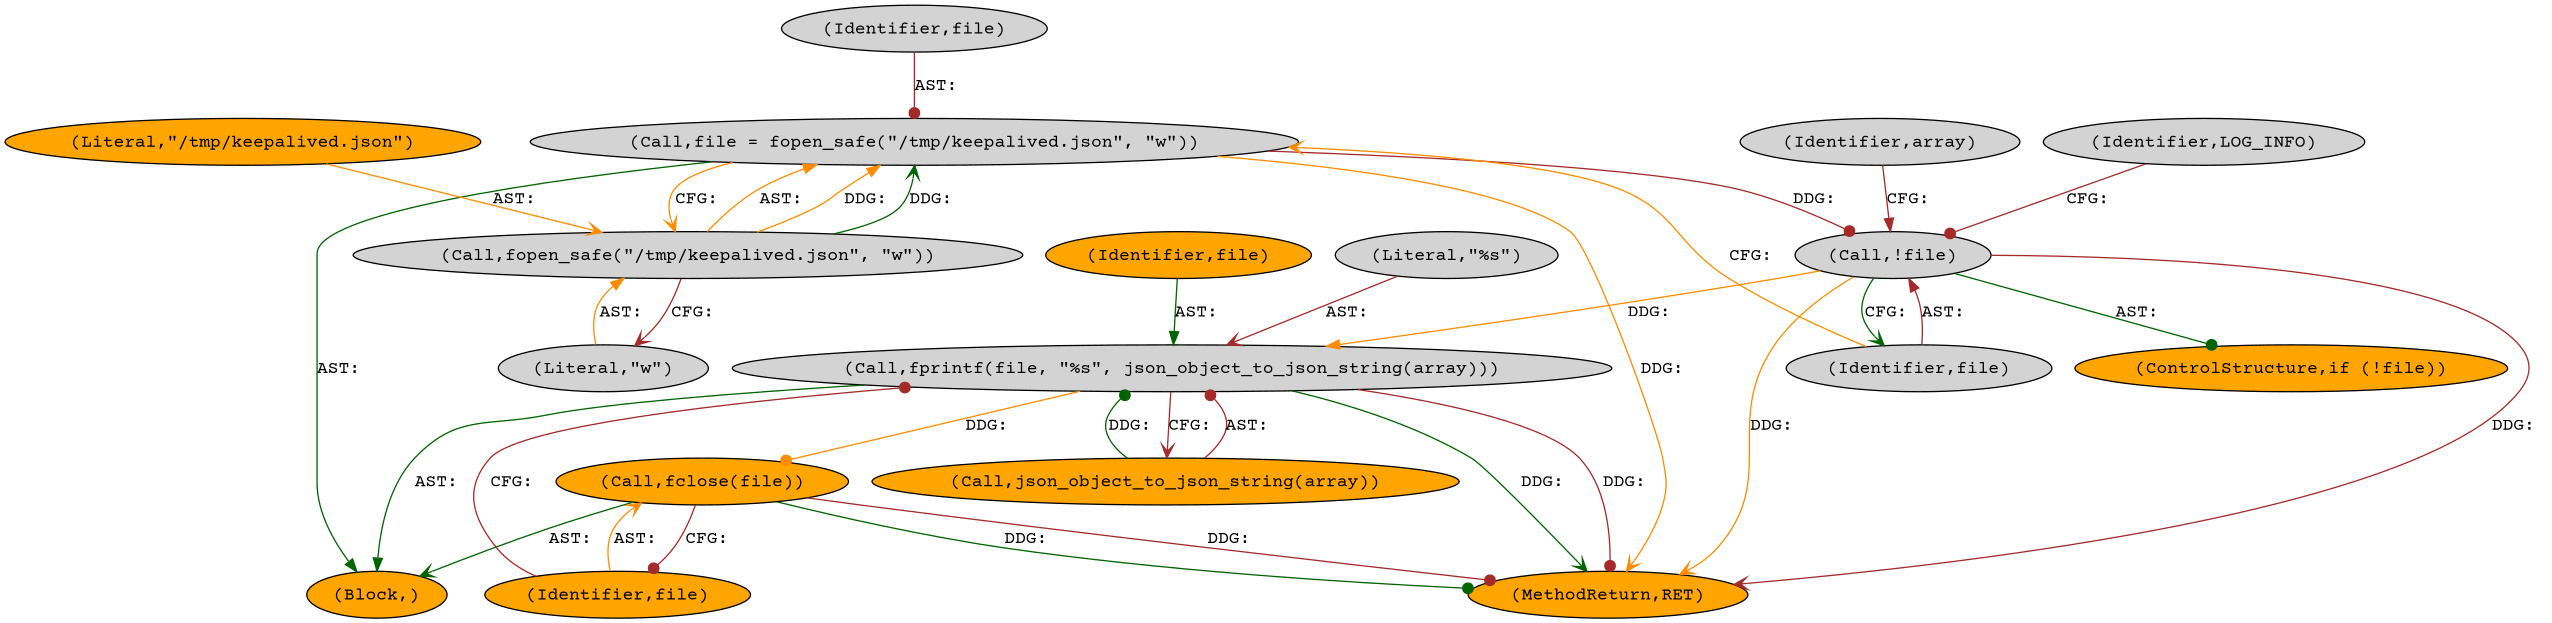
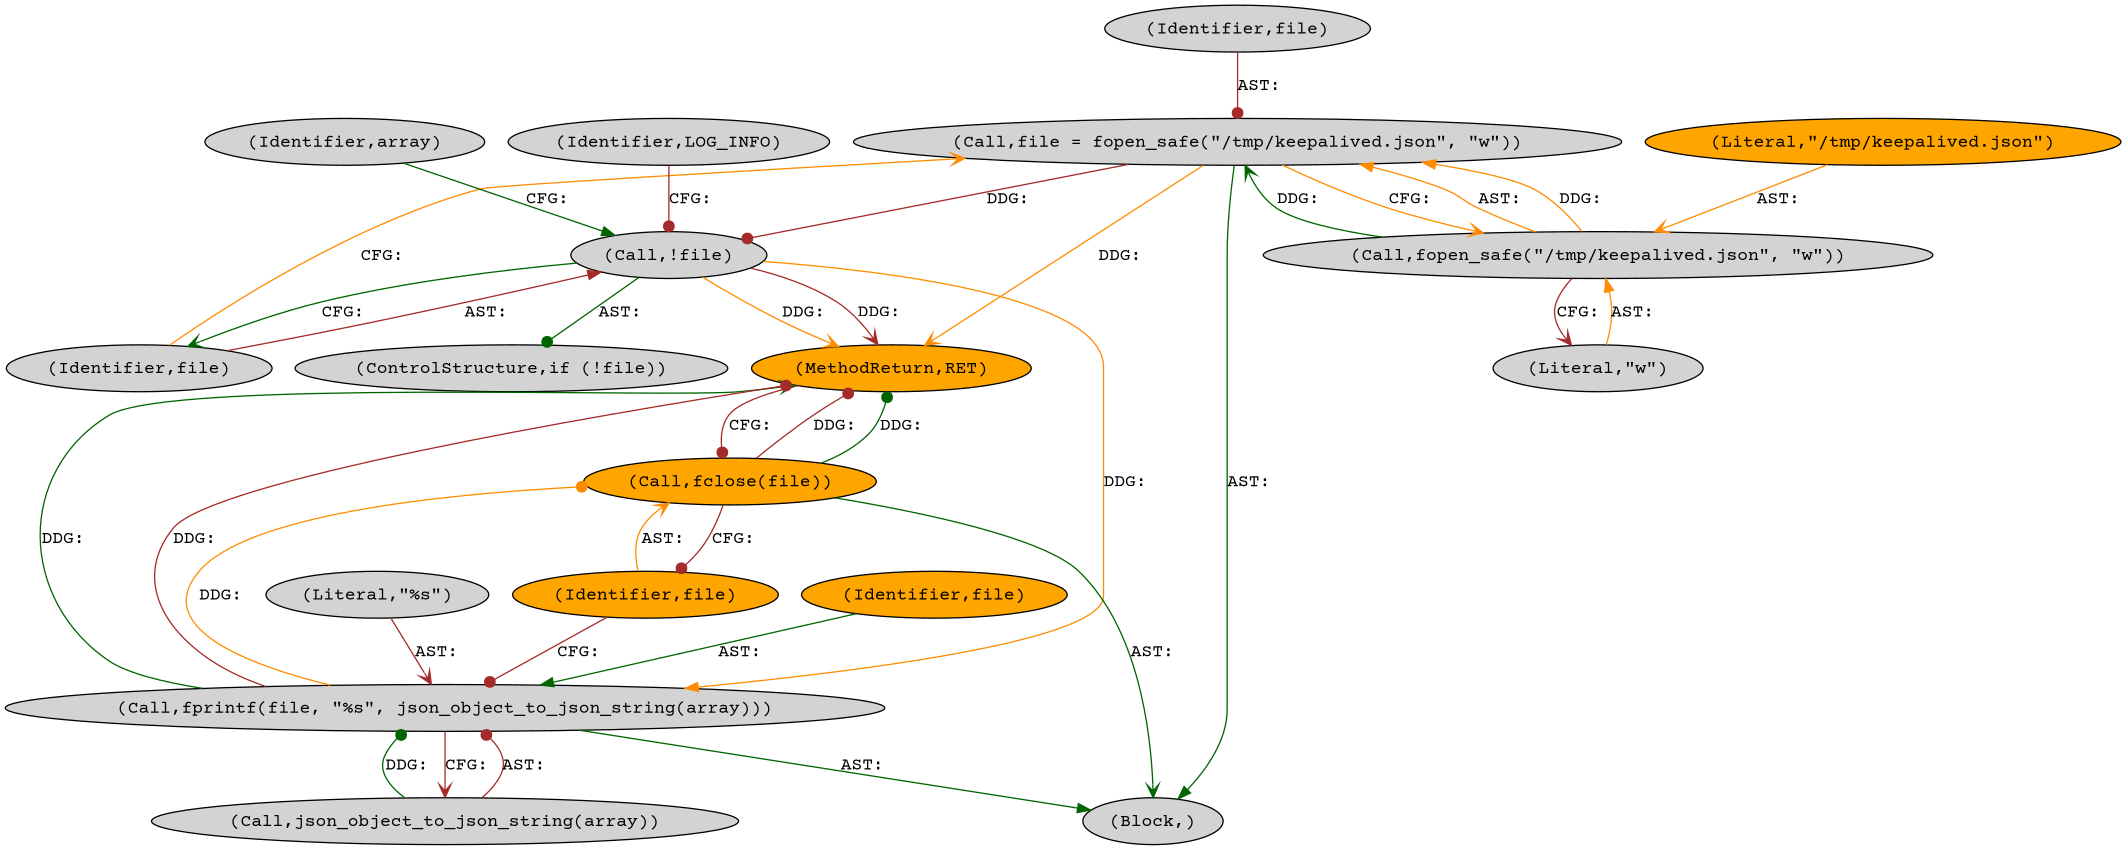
edge "(Identifier,array)" -> "(Call,!file)": color brown -> darkgreen
node "(ControlStructure,if (!file))": fillcolor orange -> lightgrey
edge "(MethodReturn,RET)" -> "(Call,fclose(file))": added, label "CFG:"
node "(Call,json_object_to_json_string(array))": fillcolor orange -> lightgrey
node "(Block,)": fillcolor orange -> lightgrey
